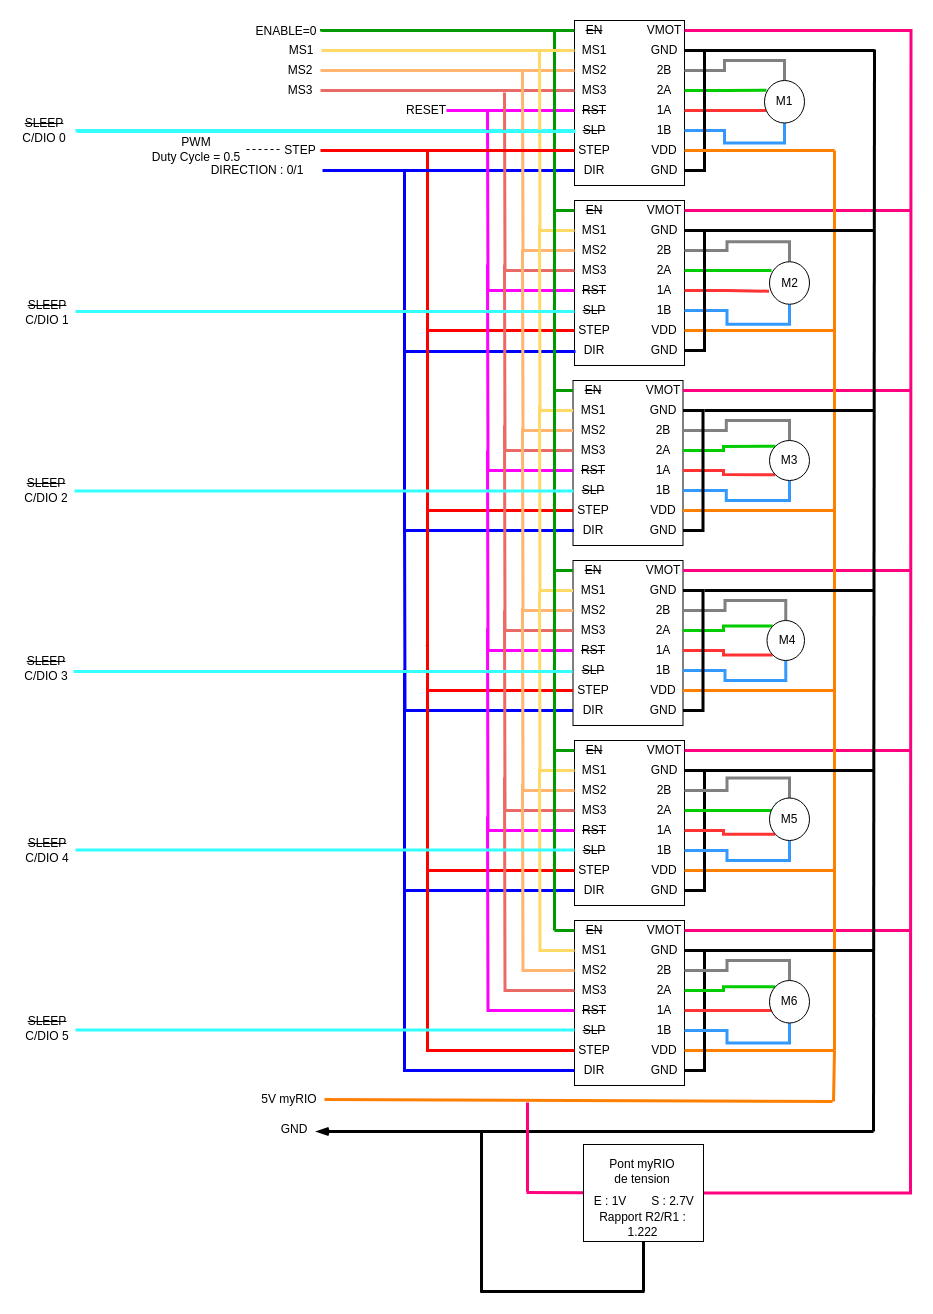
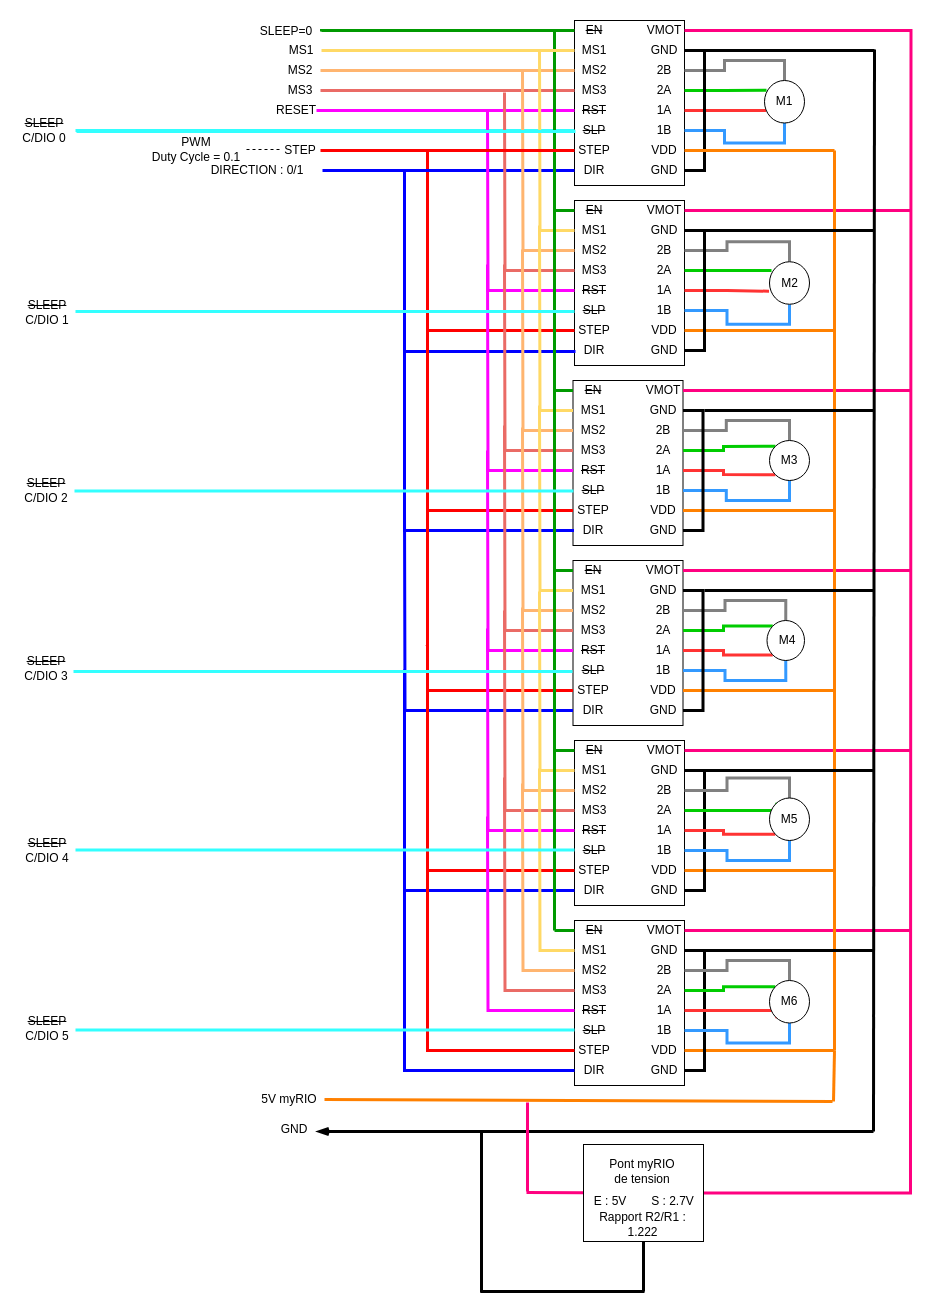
node "ENABLE=0": label "ENABLE=0" -> "SLEEP=0"
node "RESET": moved (427, 111) -> (297, 111)
node "PWM Duty Cycle = 0.5": label "PWM Duty Cycle = 0.5" -> "PWM Duty Cycle = 0.1"
node "E : 1V": label "E : 1V" -> "E : 5V"
